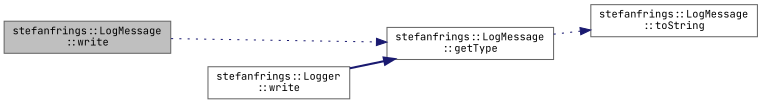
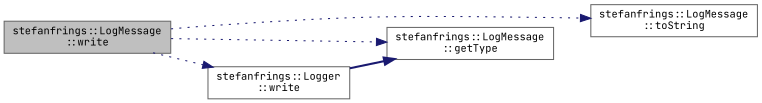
edge "stefanfrings::LogMessage ::getType" -> "stefanfrings::LogMessage ::toString": now "stefanfrings::LogMessage ::write" -> "stefanfrings::LogMessage ::toString"
edge "stefanfrings::LogMessage ::write" -> "stefanfrings::Logger ::write": added
